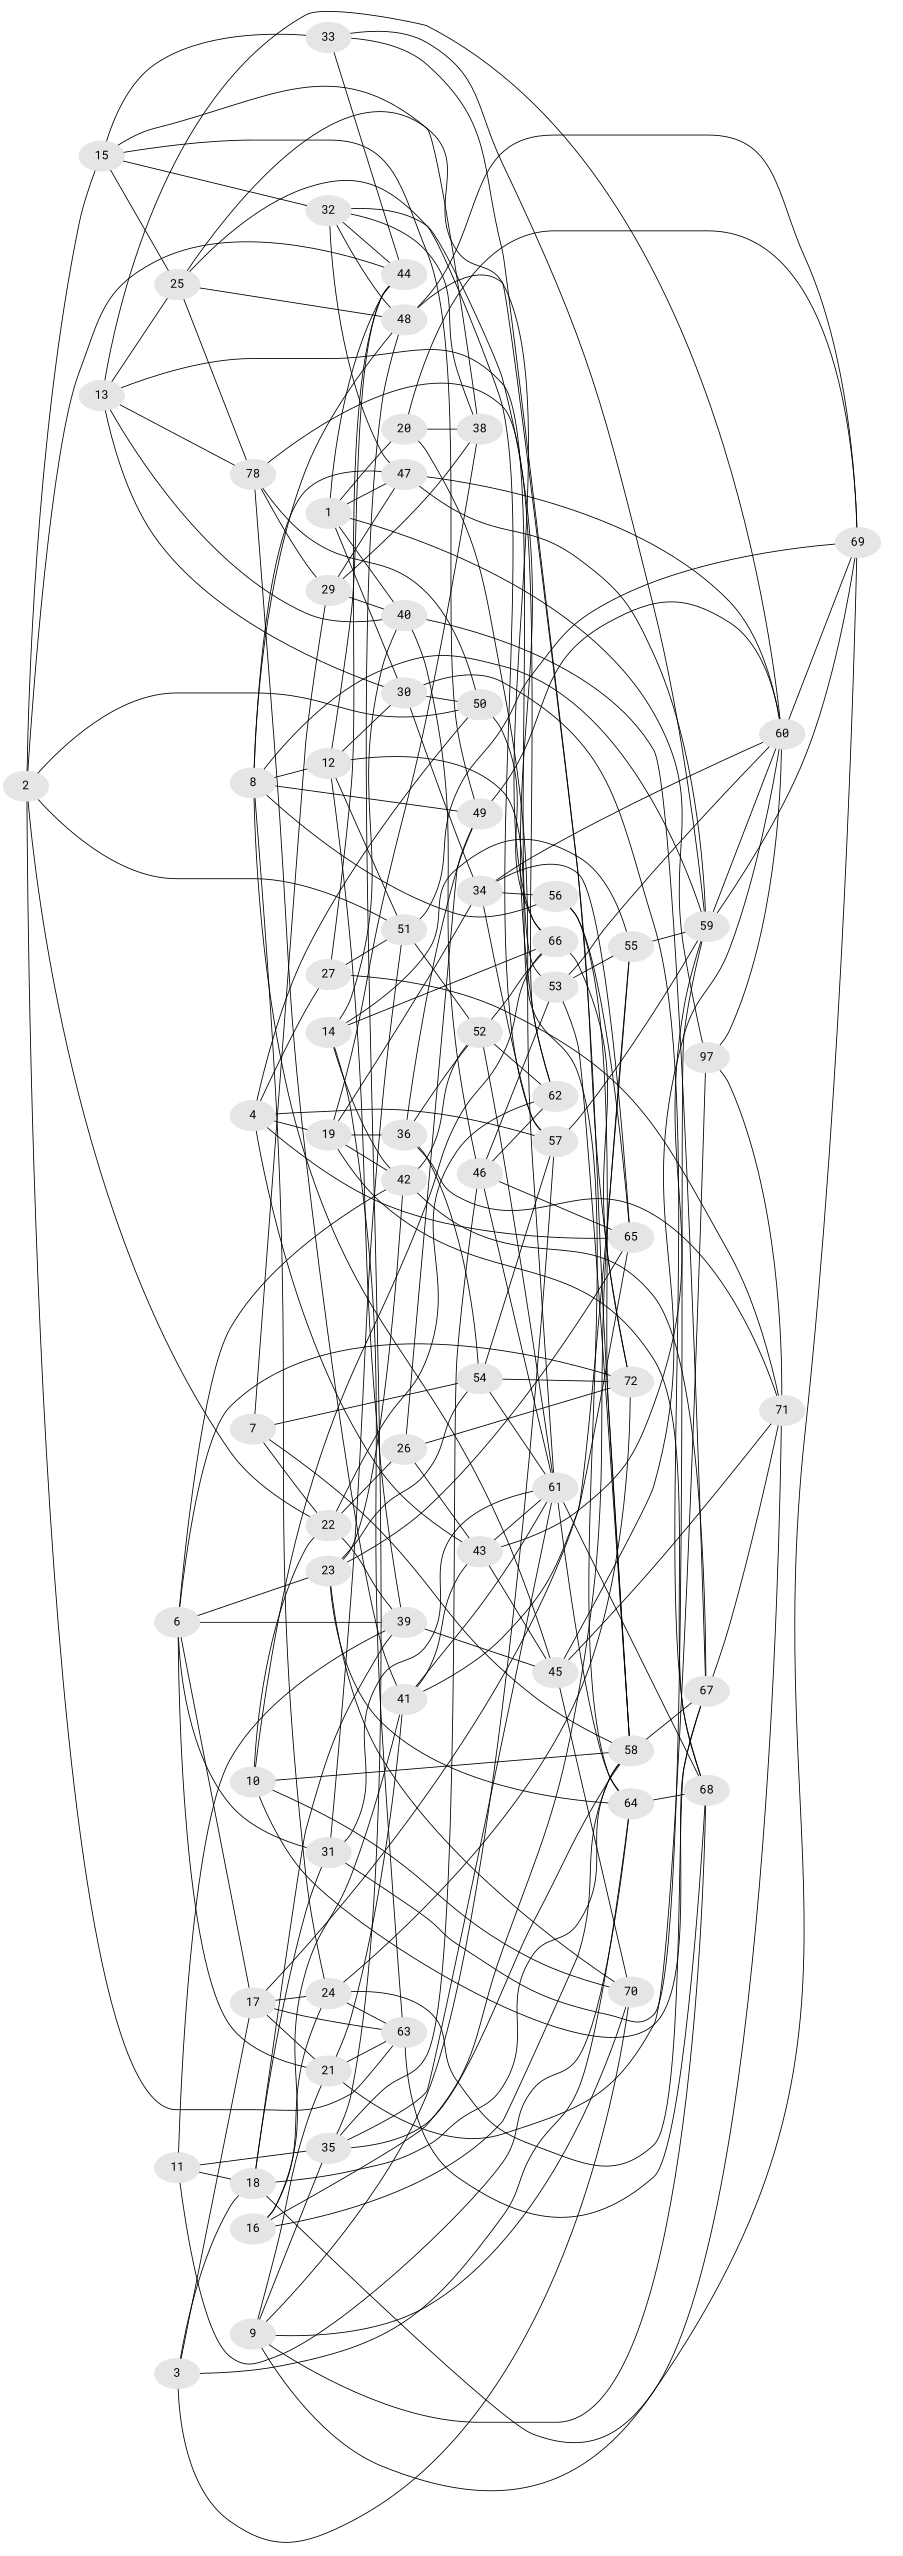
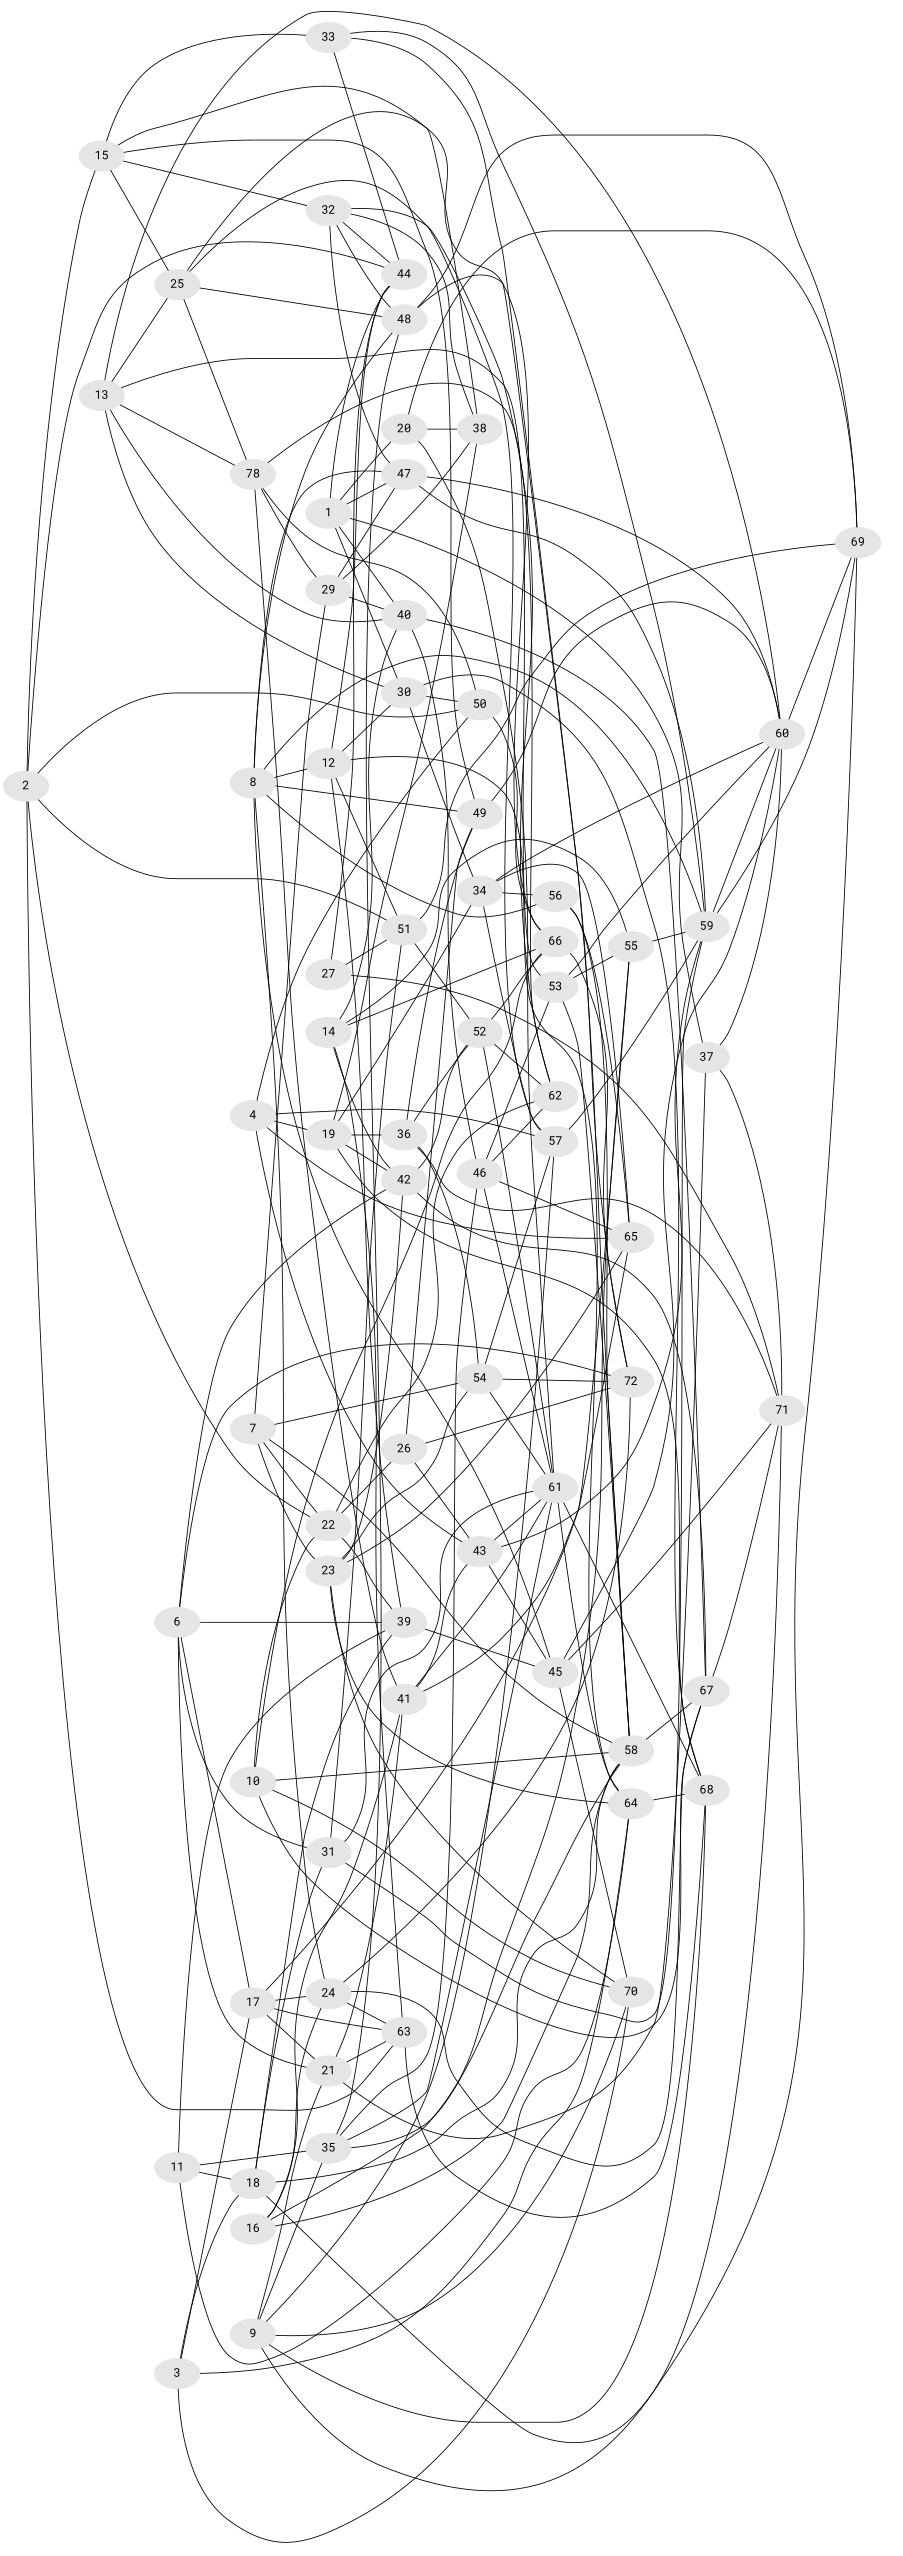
edge "27" -- "4": removed
node "97": label "97" -> "37"
edge "23" -- "6": now "23" -- "7"
